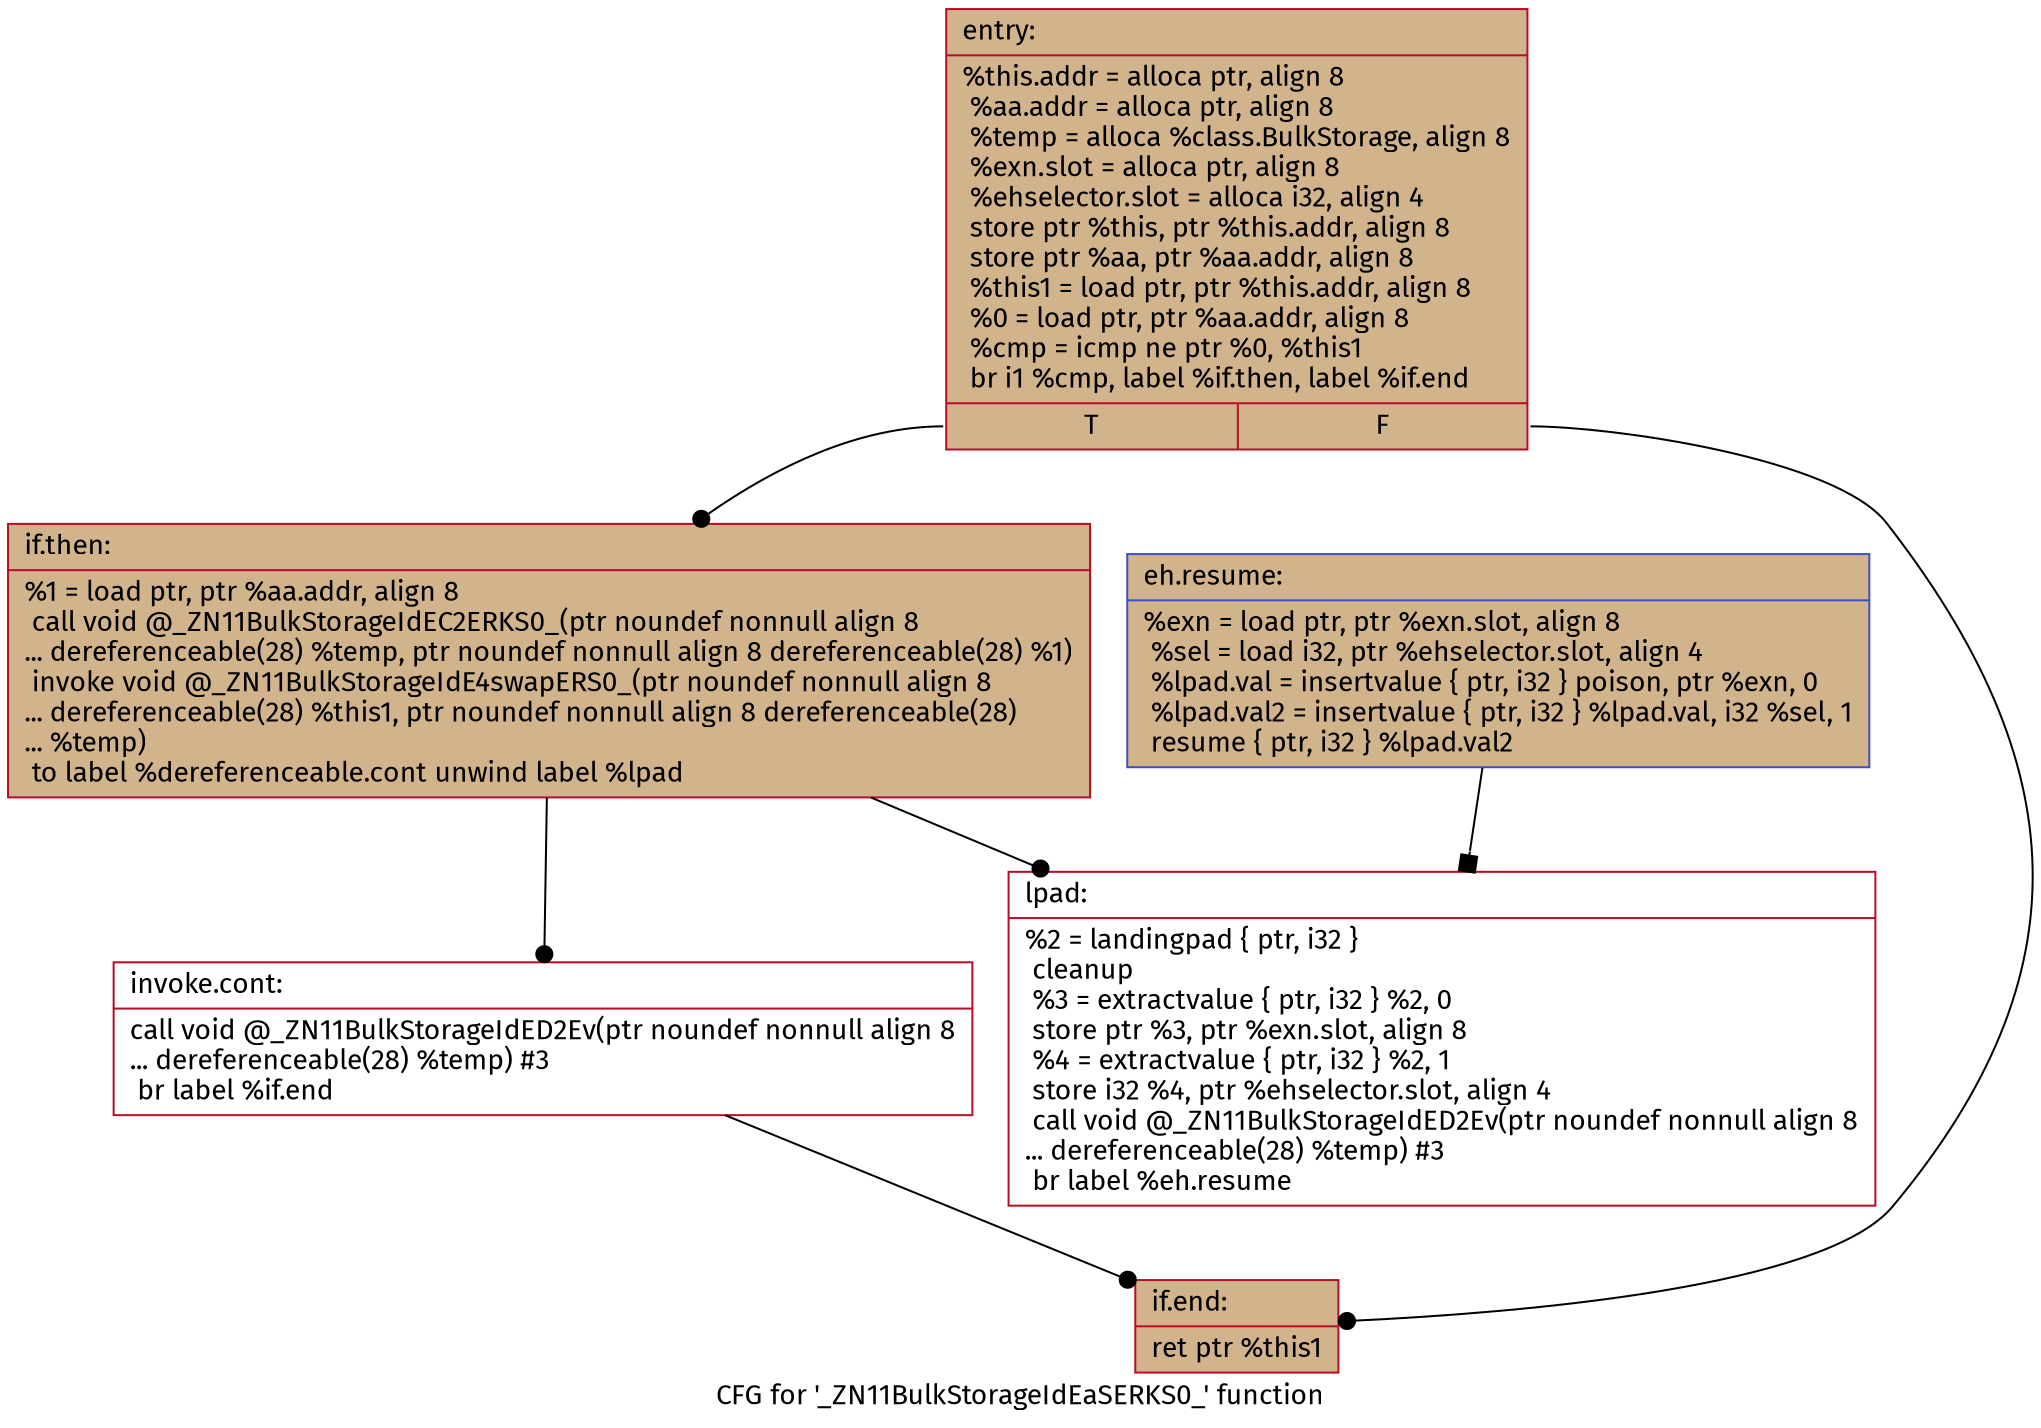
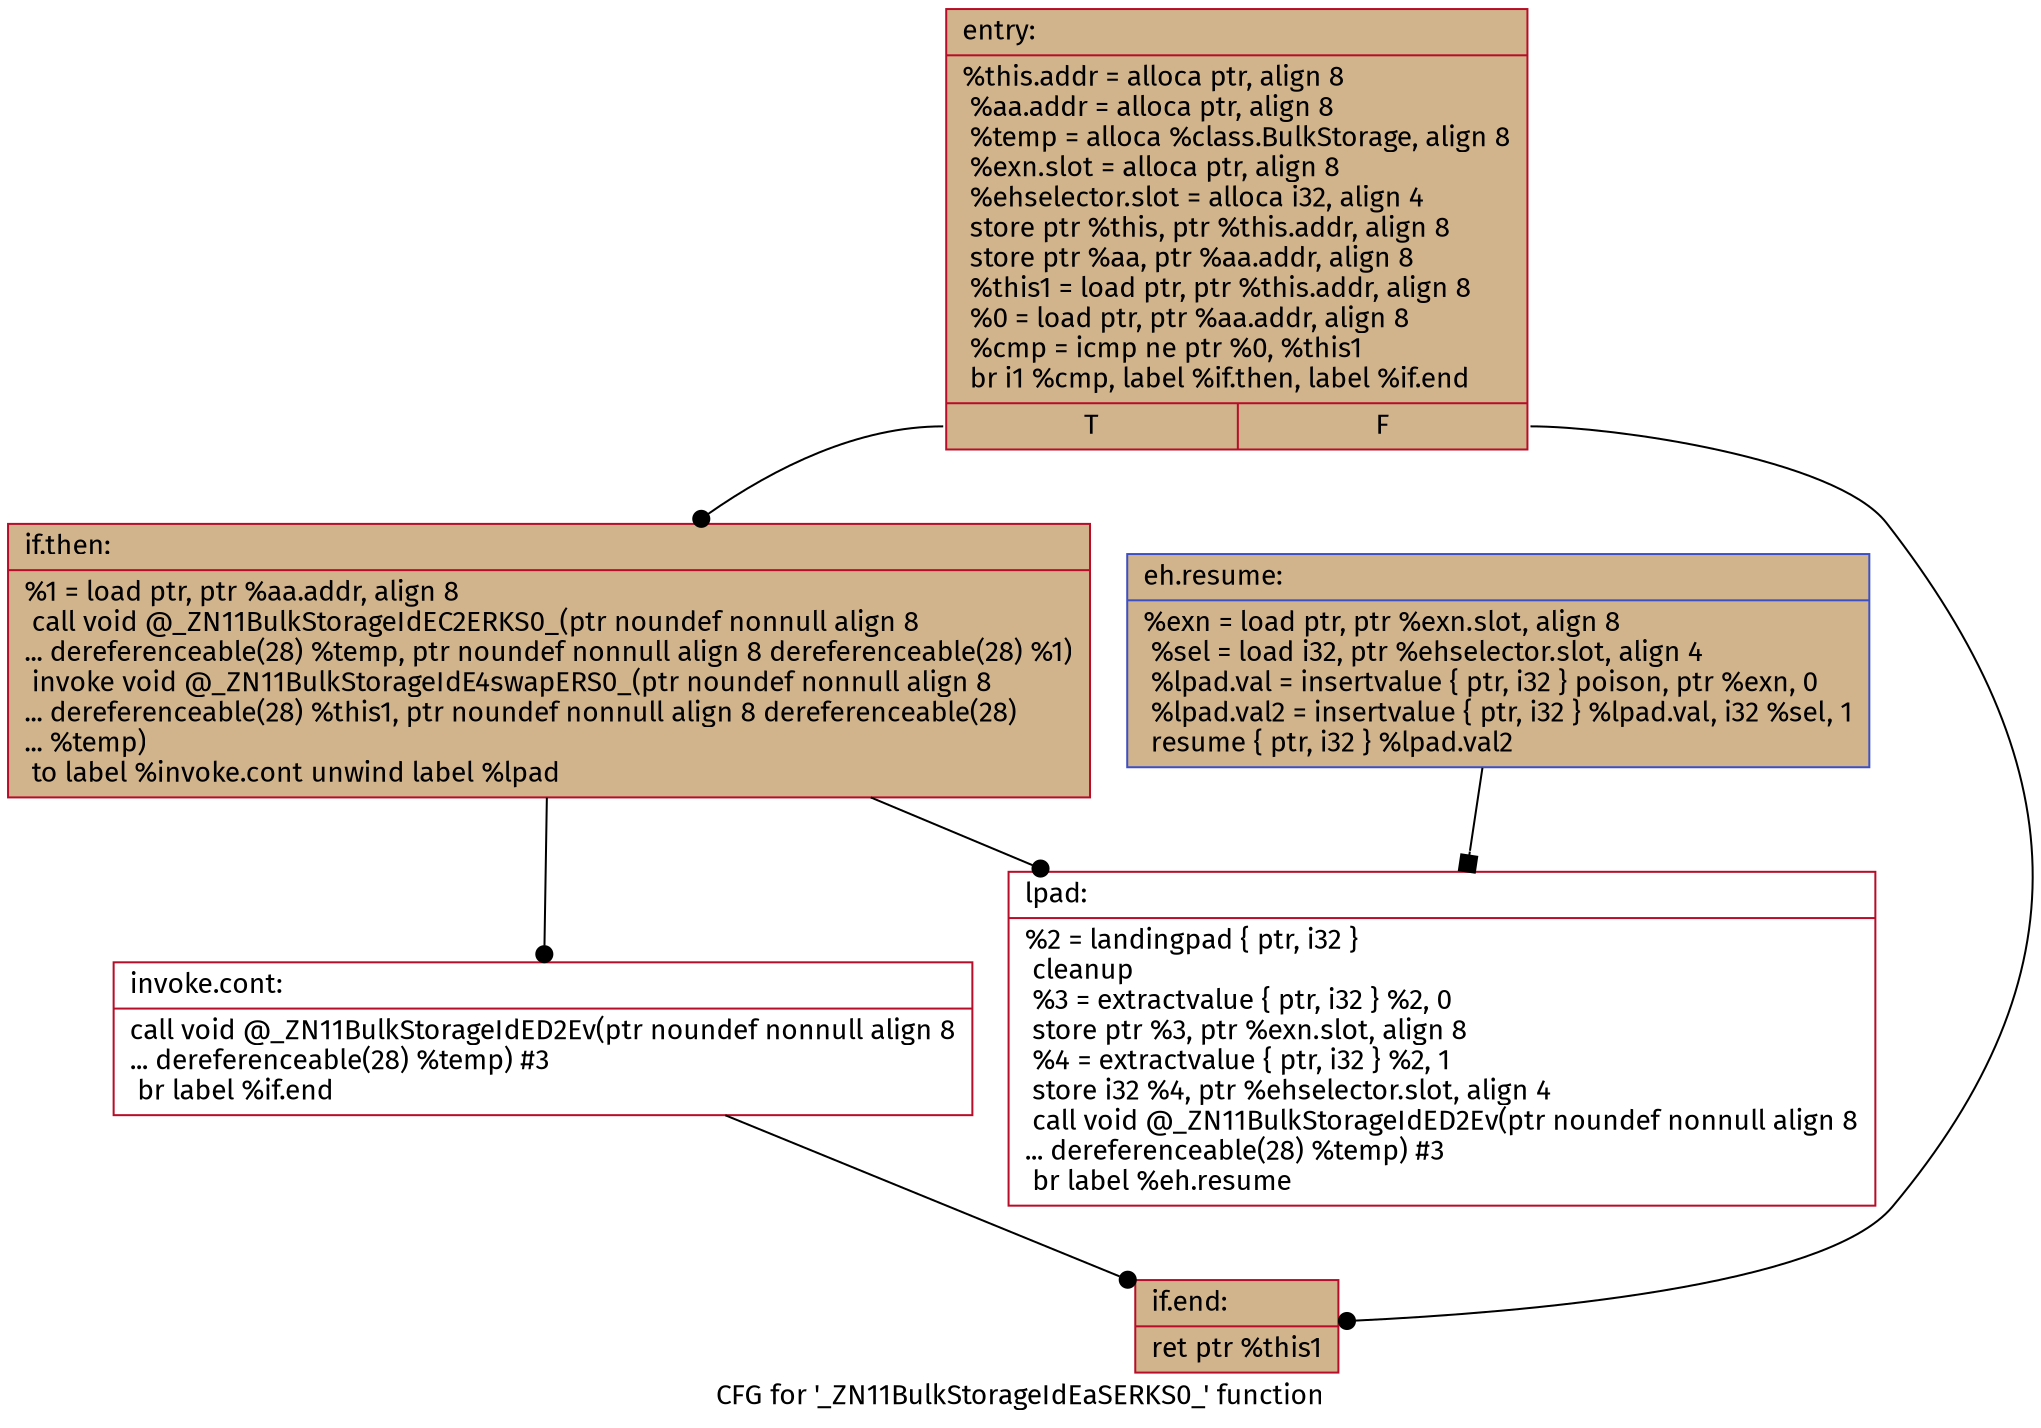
node "if.then:": text "to label %dereferenceable.cont unwind label %lpad" -> "to label %invoke.cont unwind label %lpad"
